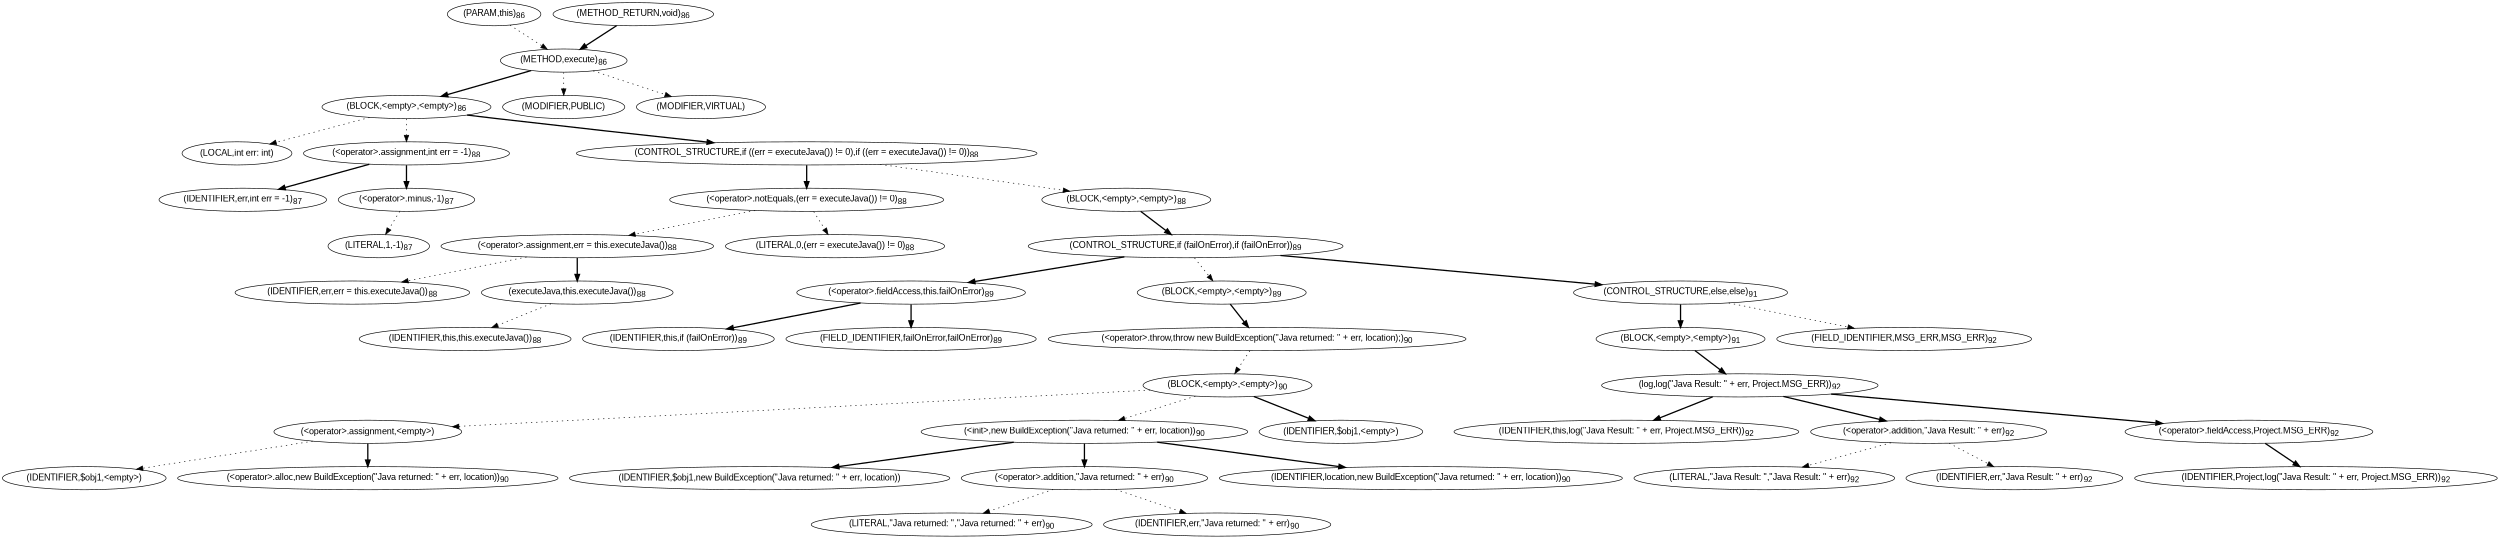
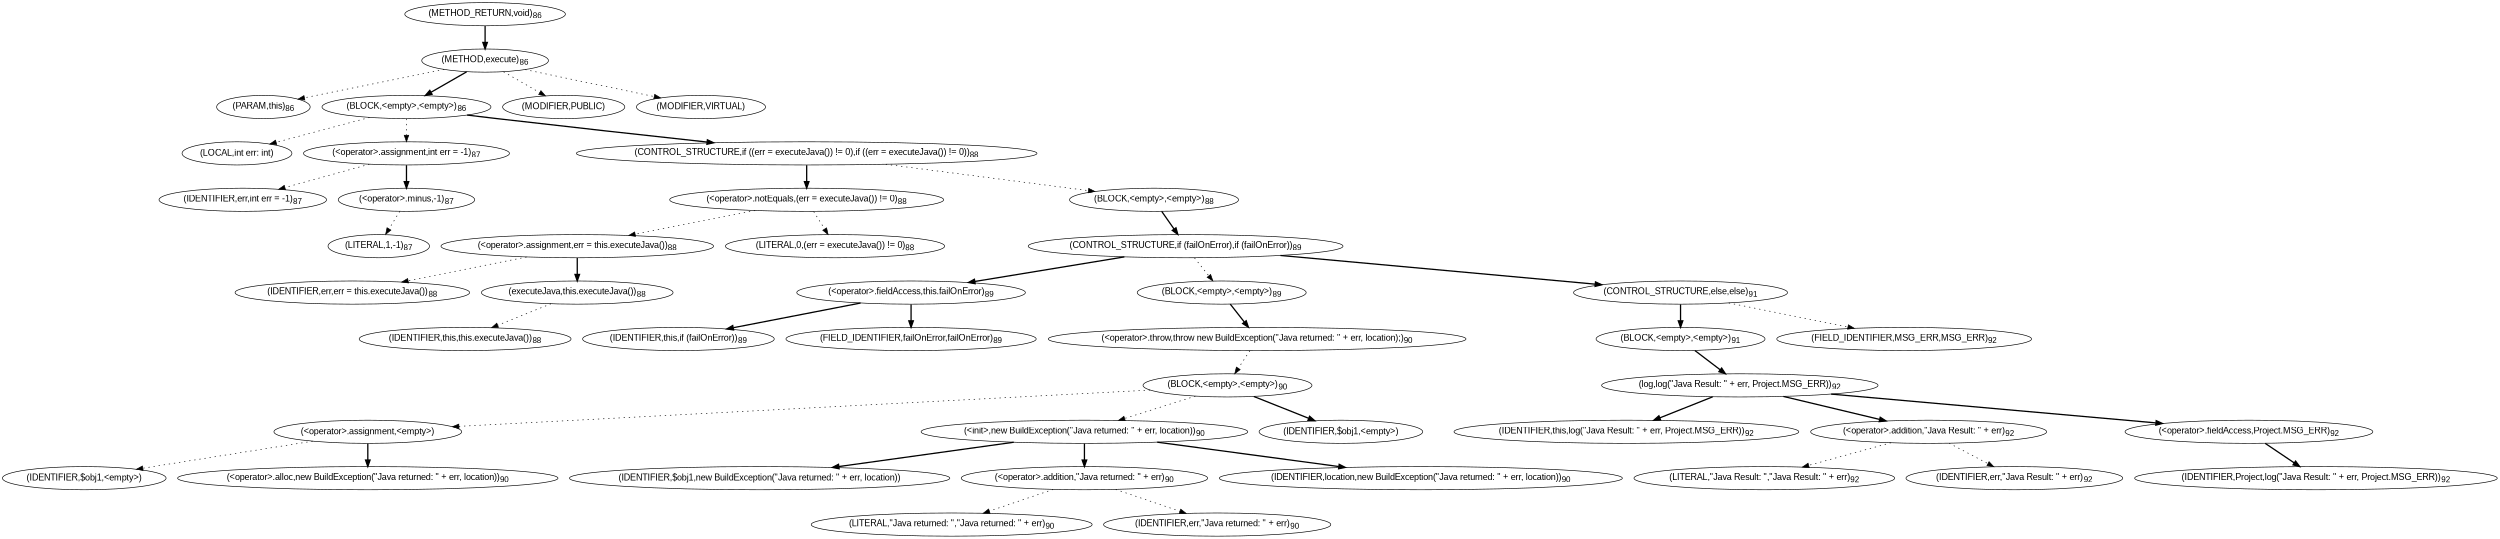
edge "(PARAM,this)" -> "(METHOD,execute)": reversed
node "(<operator>.assignment,int err = -1)": text "88" -> "87"
edge "(<operator>.assignment,int err = -1)" -> "(IDENTIFIER,err,int err = -1)": style bold -> dotted
